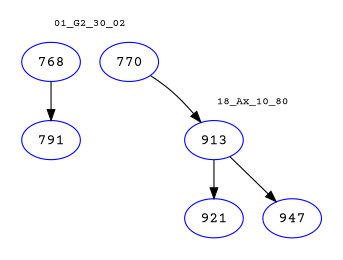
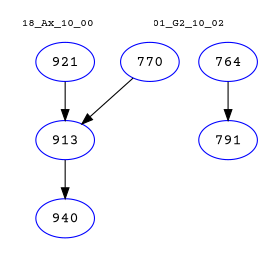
cluster "01_G2_30_02": label "01_G2_30_02" -> "01_G2_10_02"
node "768": label "768" -> "764"
cluster "18_Ax_10_80": label "18_Ax_10_80" -> "18_Ax_10_00"
edge "913" -> "921": reversed
node "947": label "947" -> "940"
